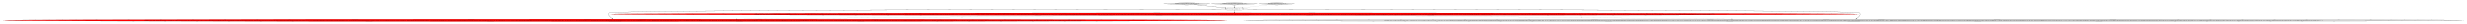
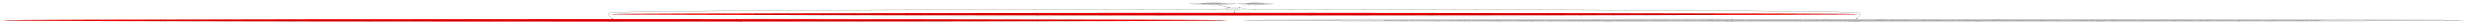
node "testJoinOuterGroupByAndSubqueryHasLimit['1', '0', '0']": removed
